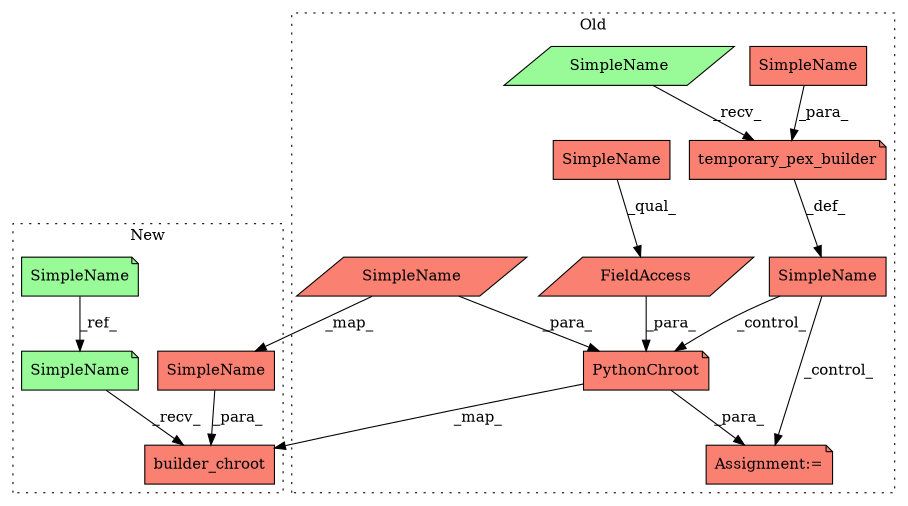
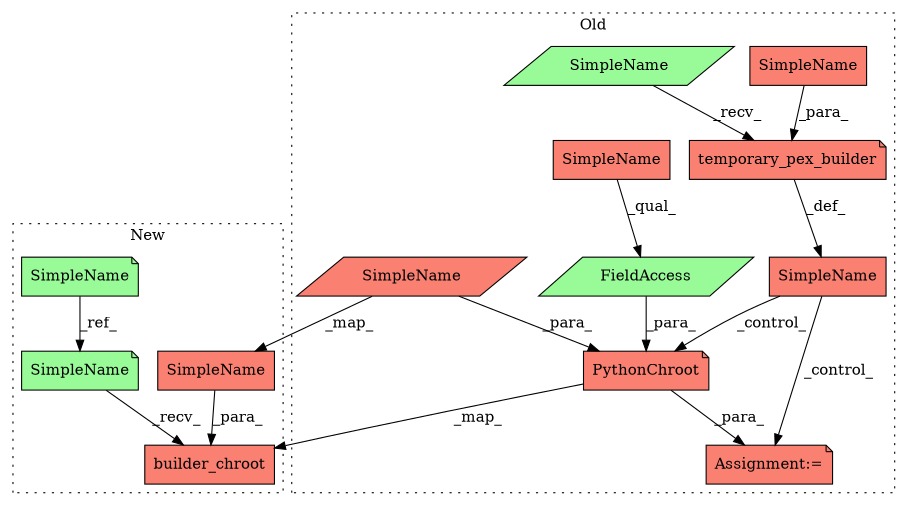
node "FieldAccess": fillcolor salmon -> palegreen
